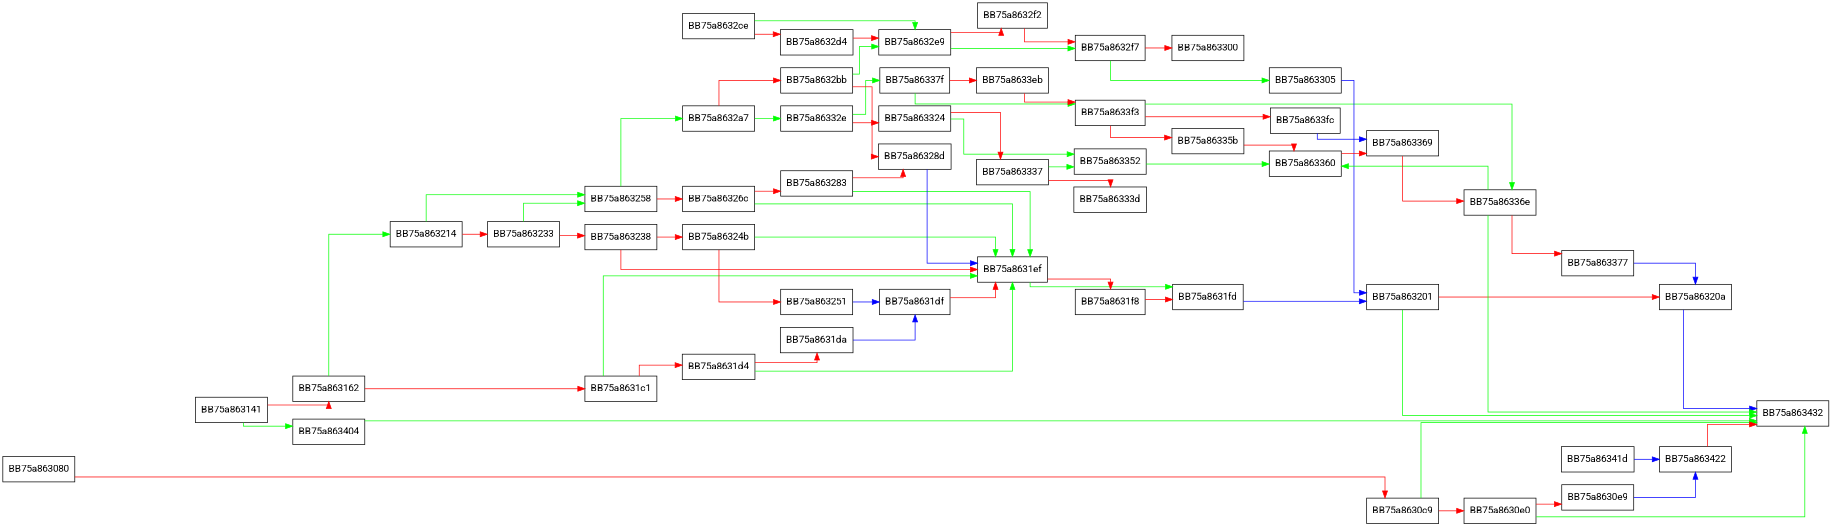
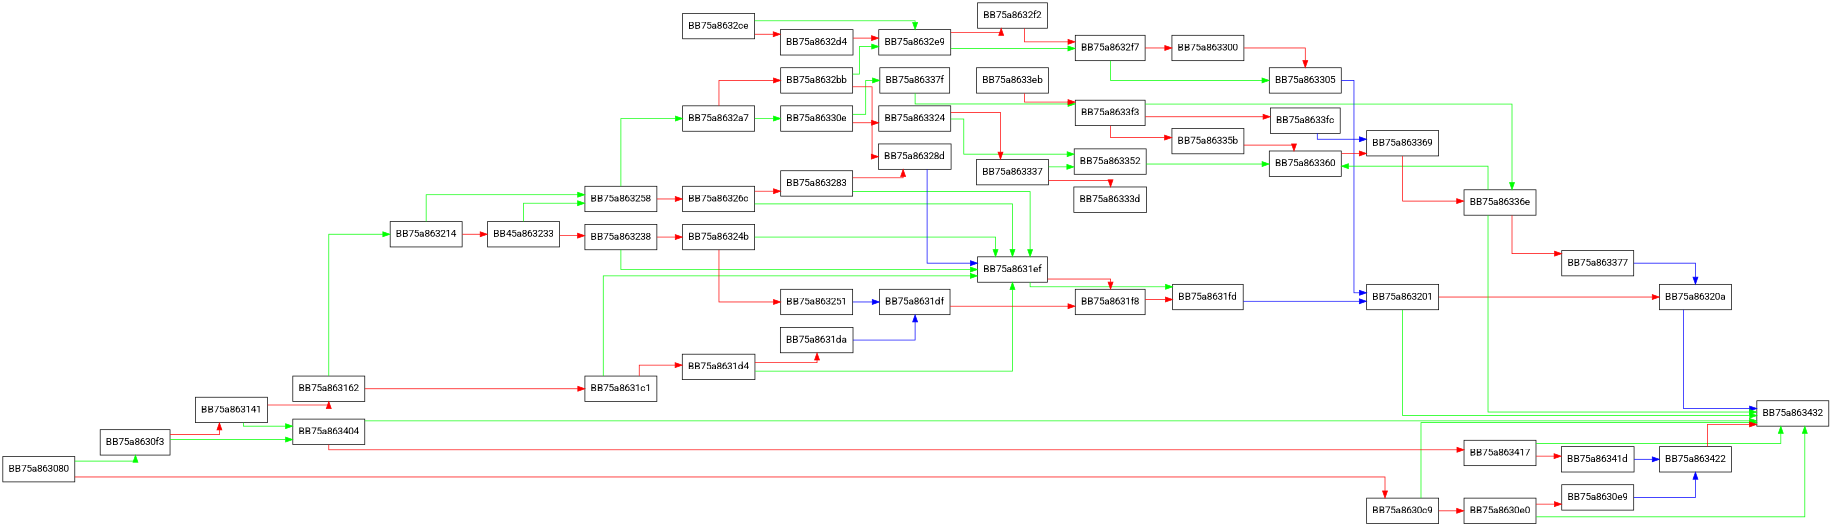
edge "BB75a863300" -> "BB75a863305": added
edge "BB75a86337f" -> "BB75a8633eb": removed
node "BB75a86332e": label "BB75a86332e" -> "BB75a86330e"
node "BB75a863233": label "BB75a863233" -> "BB45a863233"
edge "BB75a863238" -> "BB75a8631ef": color red -> green
edge "BB75a8631df" -> "BB75a8631ef": now "BB75a8631df" -> "BB75a8631f8"
node "BB75a8630f3": added
node "BB75a863417": added
